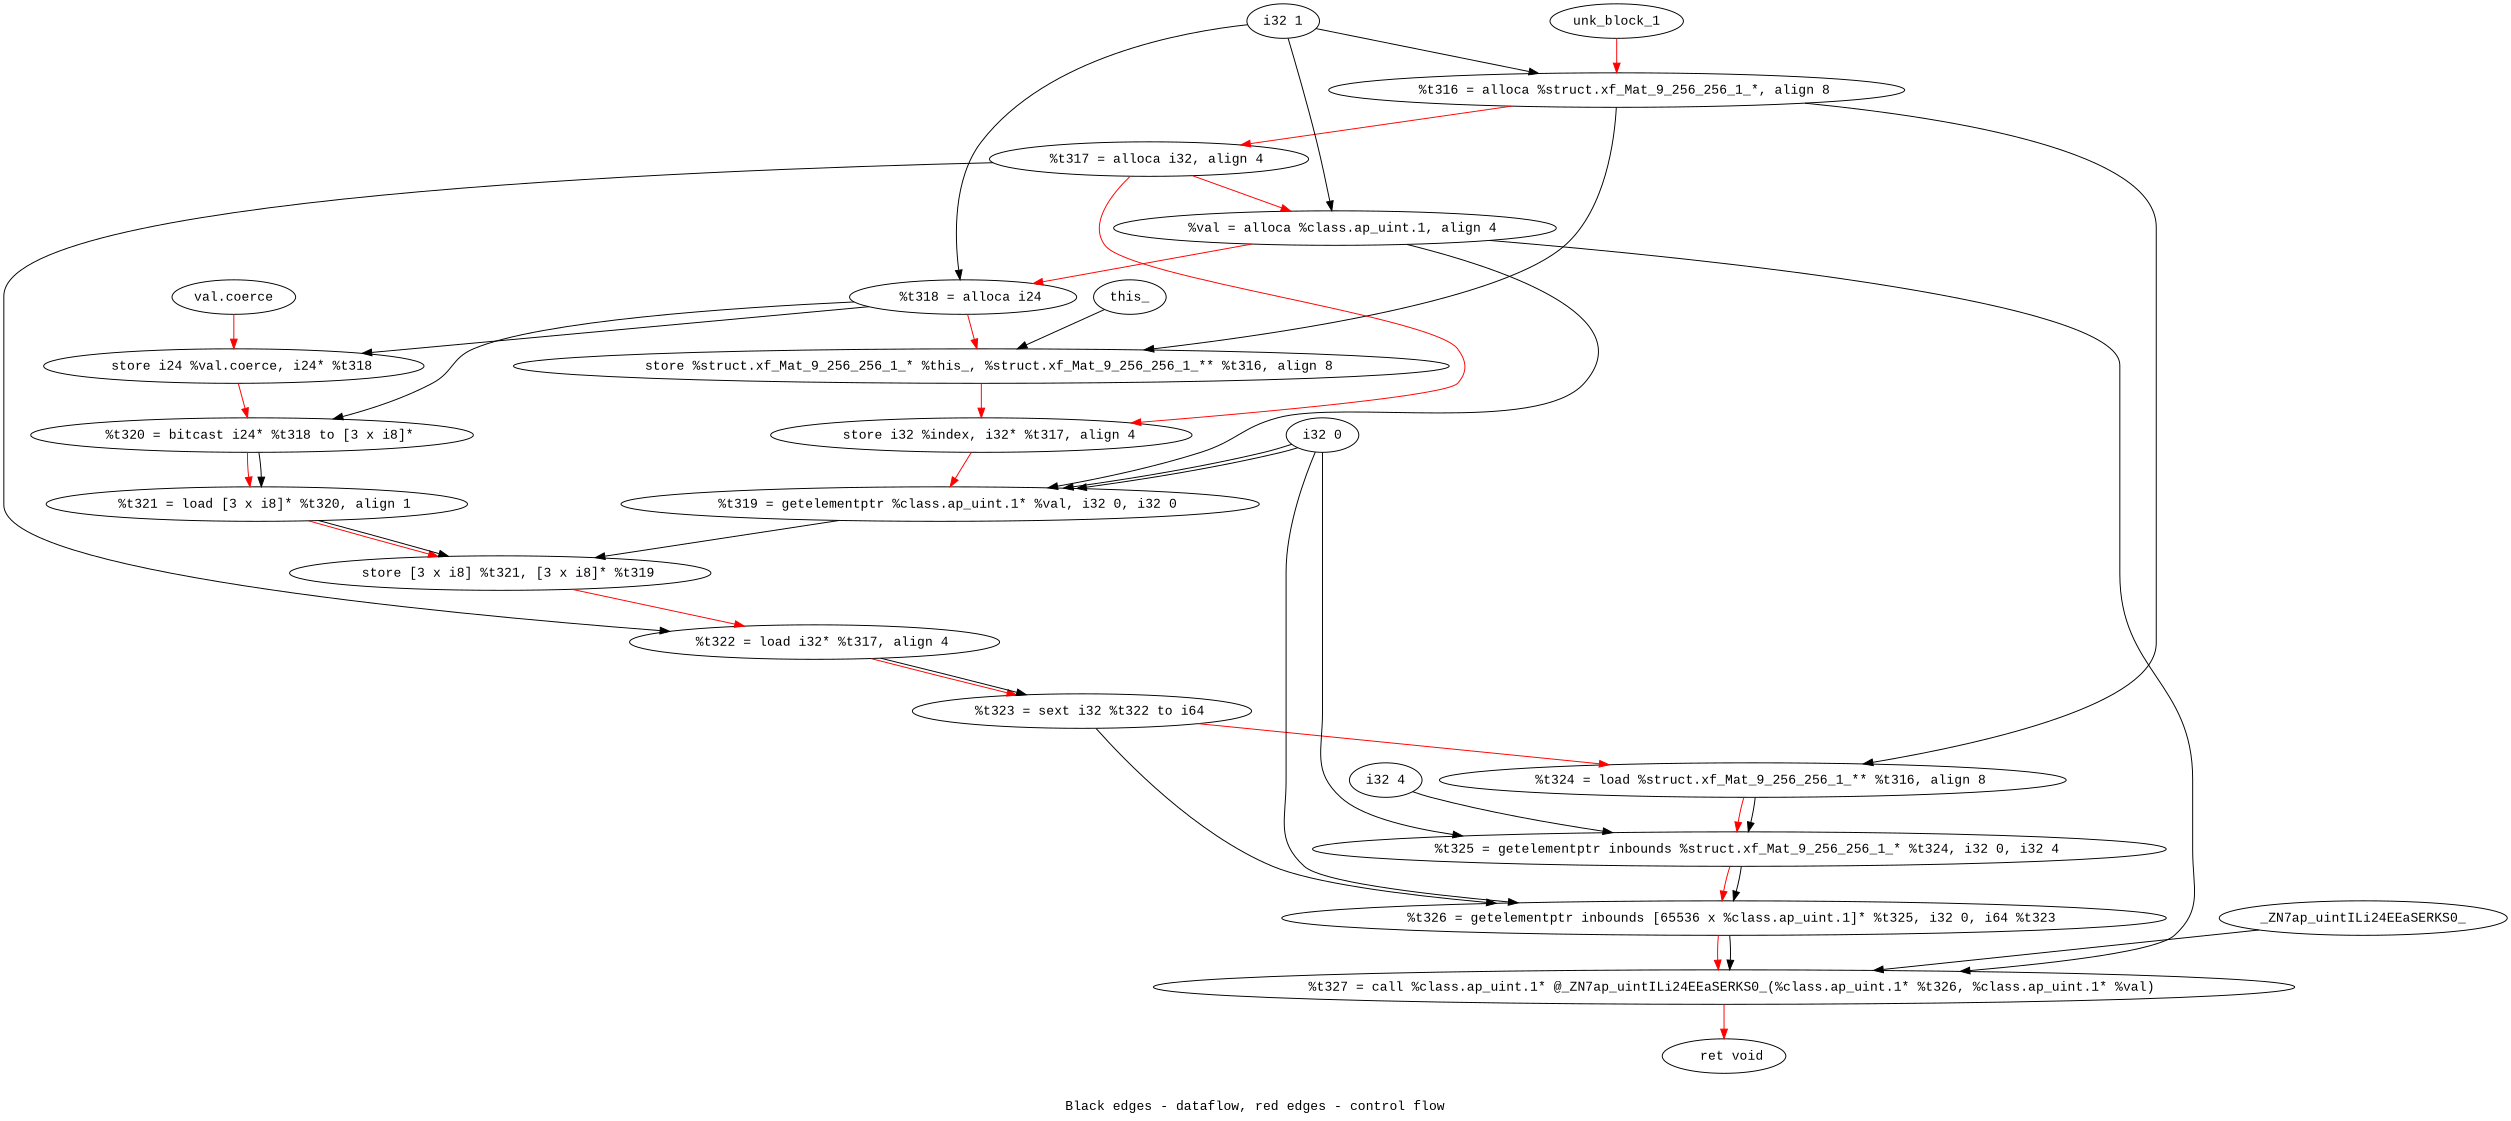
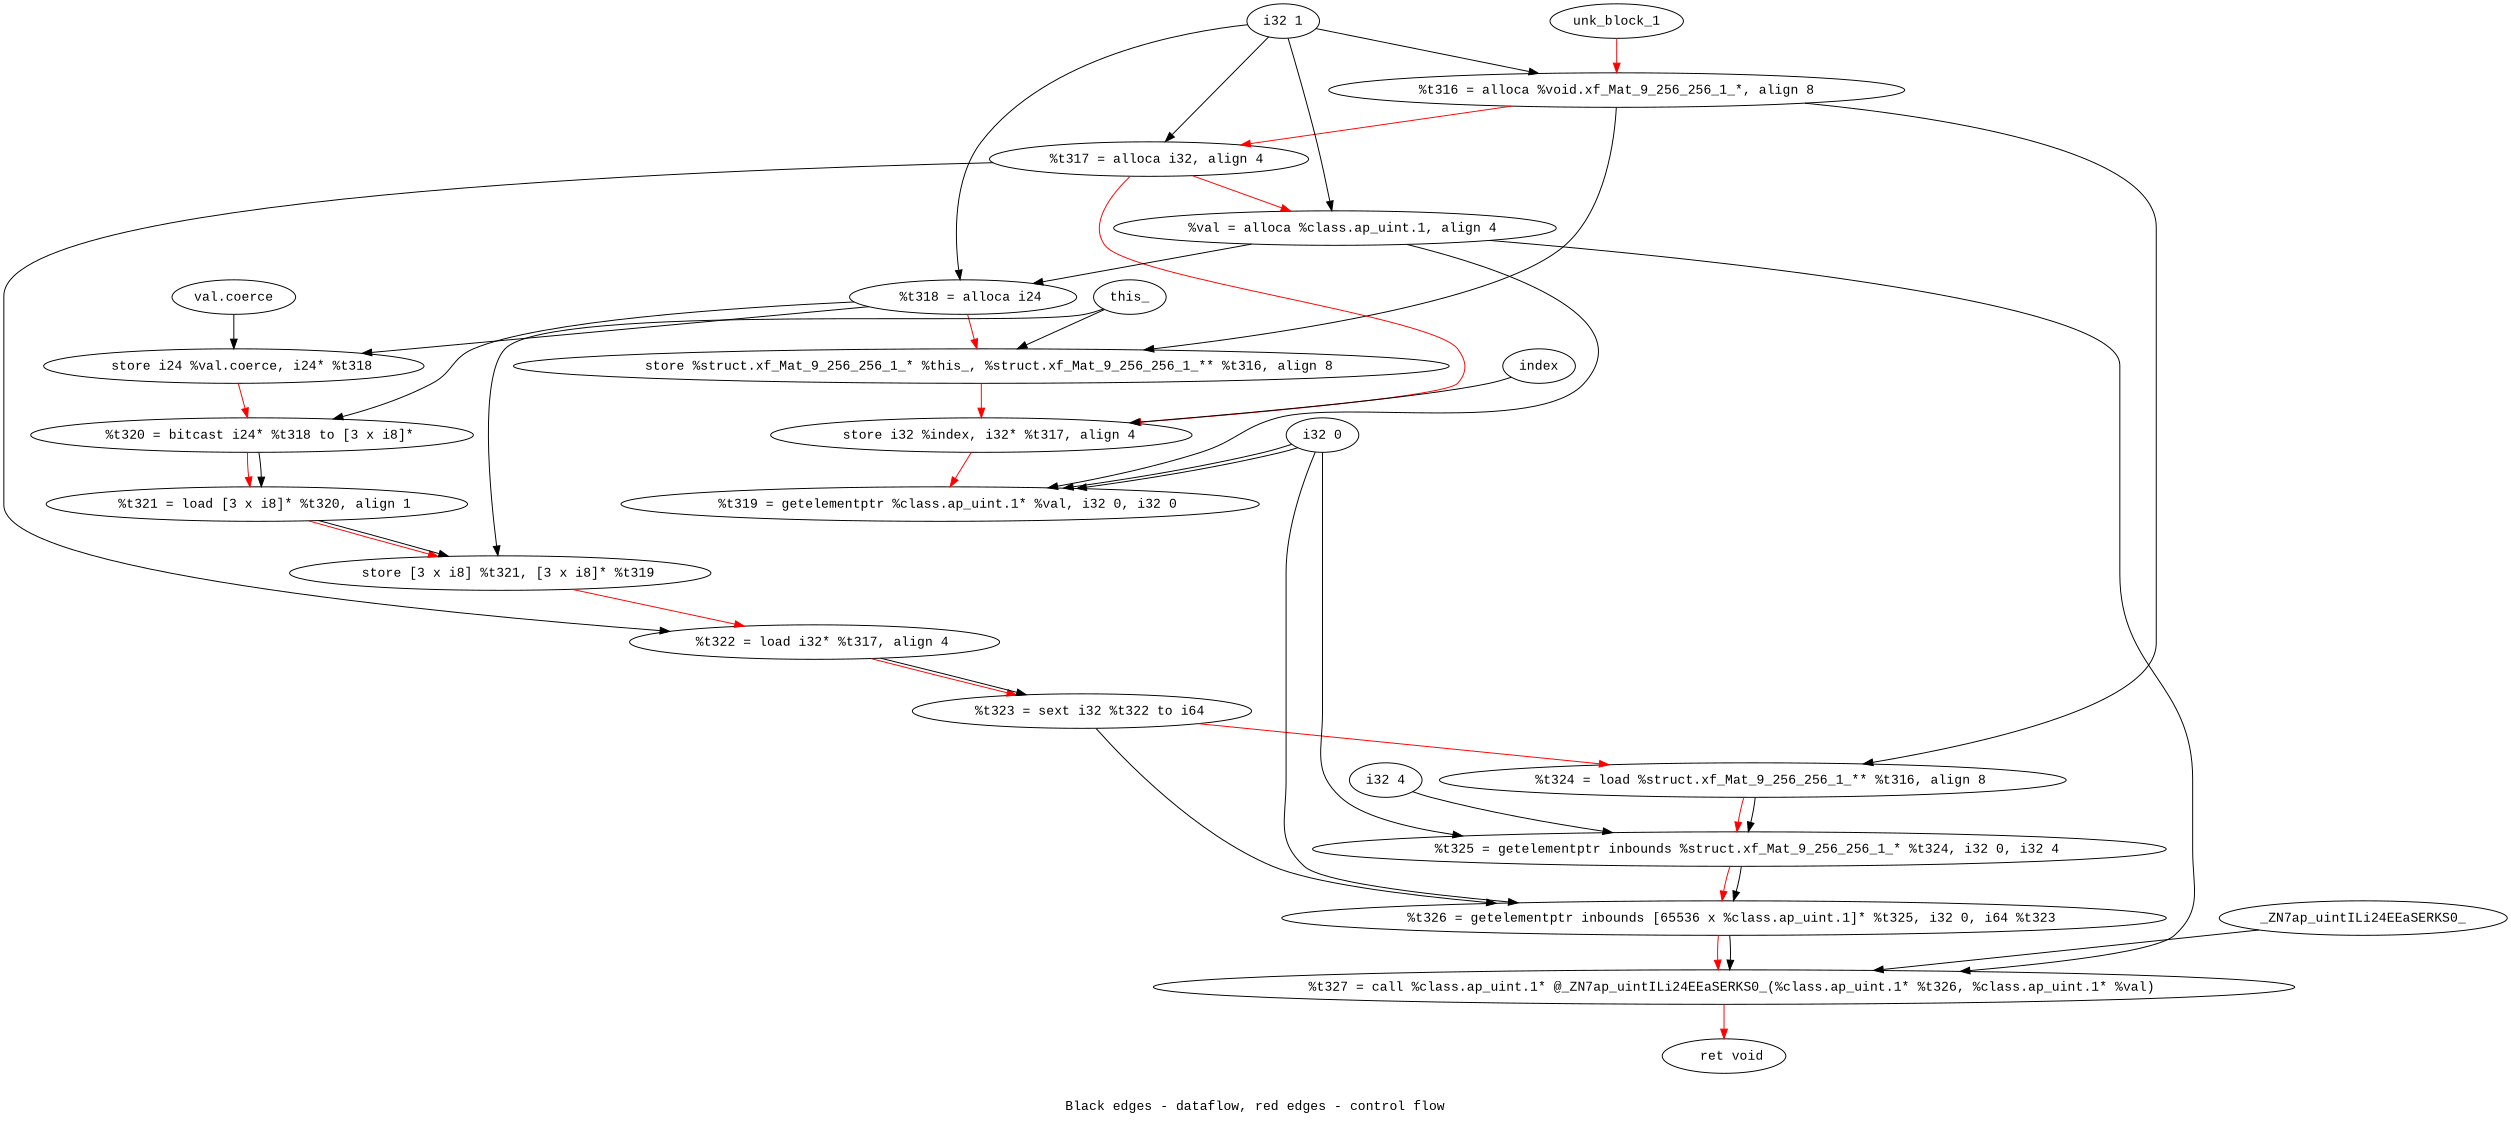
edge "i32 1" -> "%t317 = alloca i32, align 4": added
node "%t316 = alloca %struct.xf_Mat_9_256_256_1_*, align 8": label "%t316 = alloca %struct.xf_Mat_9_256_256_1_*, align 8" -> "%t316 = alloca %void.xf_Mat_9_256_256_1_*, align 8"
edge "%val = alloca %class.ap_uint.1, align 4" -> "%t318 = alloca i24": color red -> black
edge "val.coerce" -> "store i24 %val.coerce, i24* %t318": color red -> black
node "index": added
edge "%t319 = getelementptr %class.ap_uint.1* %val, i32 0, i32 0" -> "store [3 x i8] %t321, [3 x i8]* %t319": now "this_" -> "store [3 x i8] %t321, [3 x i8]* %t319"
